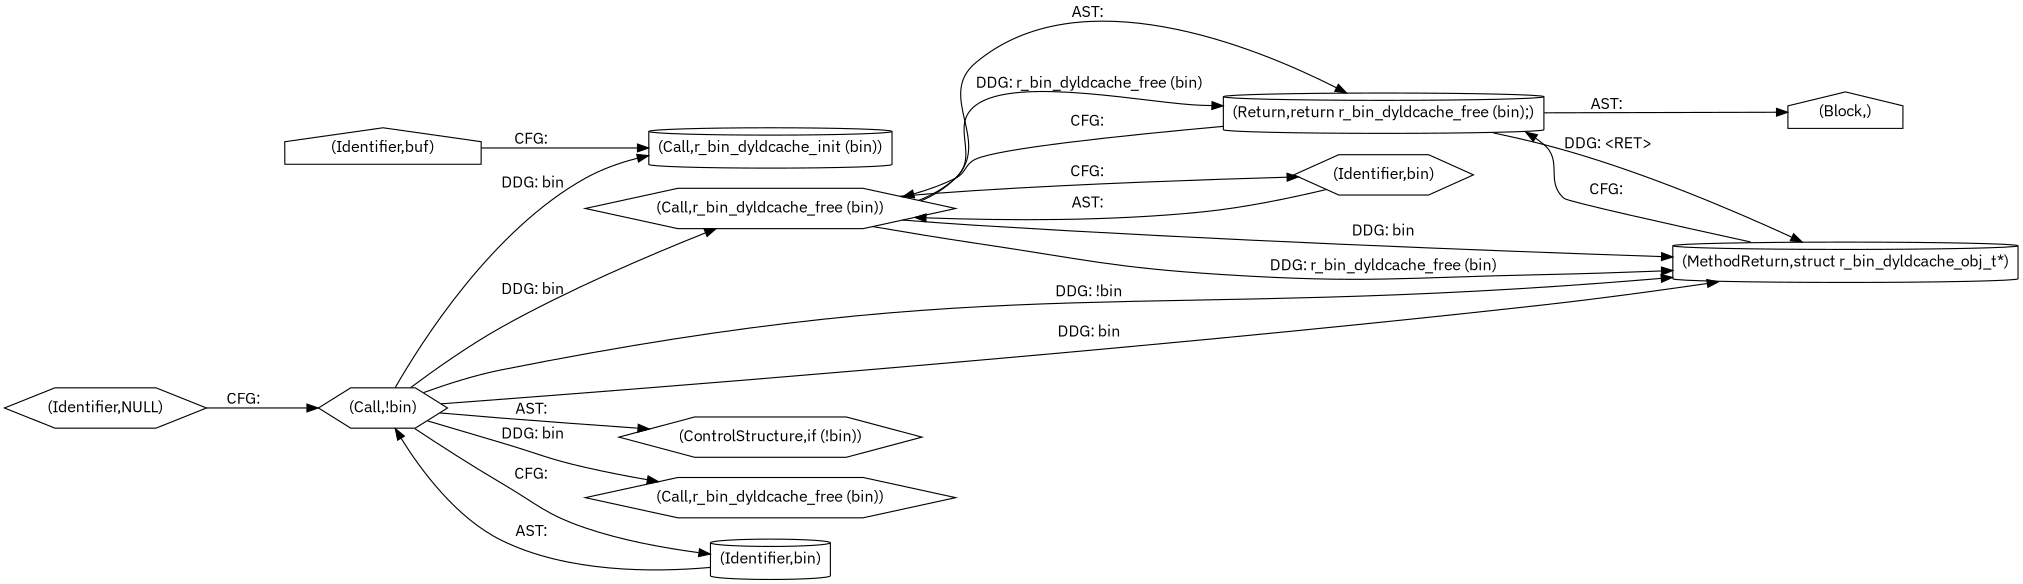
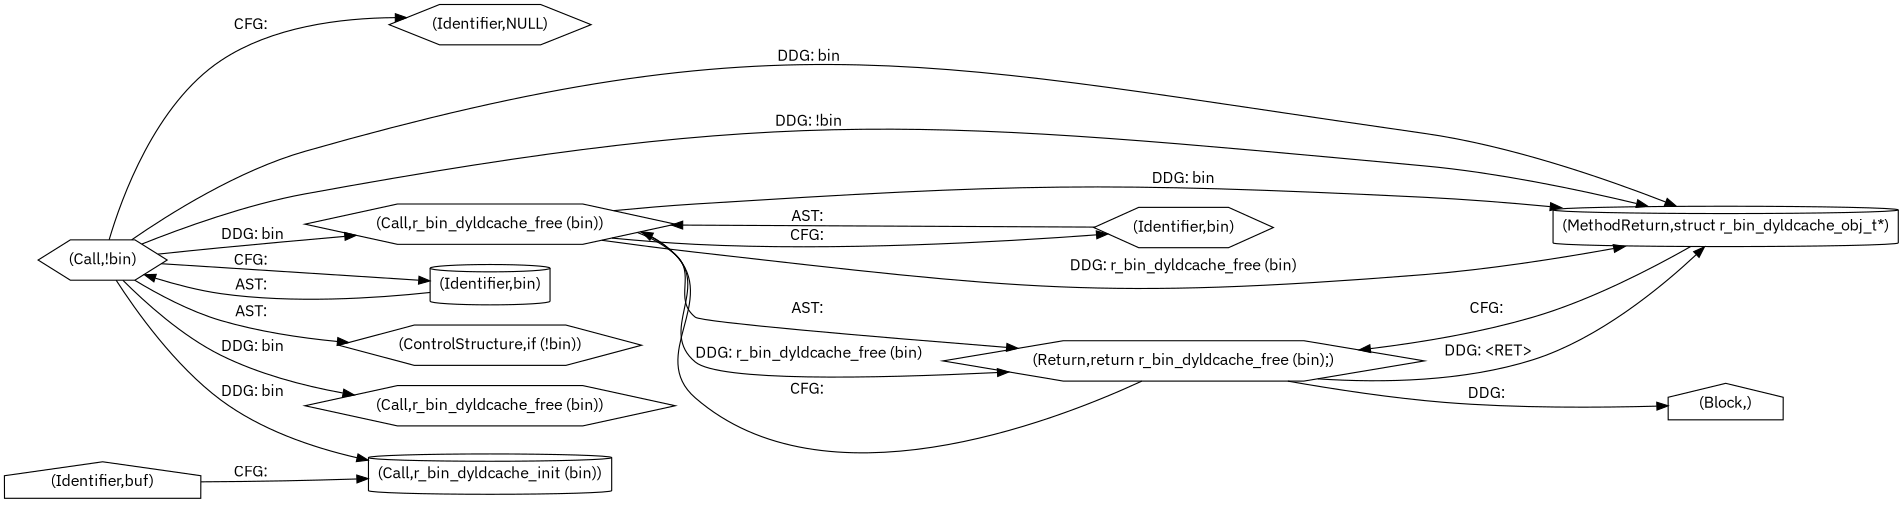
edge "(Return,return r_bin_dyldcache_free (bin);)" -> "(Block,)": label "AST: " -> "DDG: "
node "(Return,return r_bin_dyldcache_free (bin);)": shape cylinder -> hexagon
edge "(Identifier,NULL)" -> "(Call,!bin)": reversed
